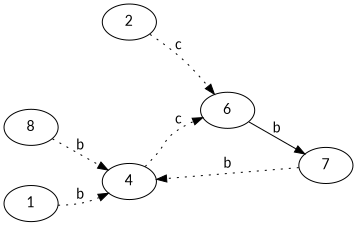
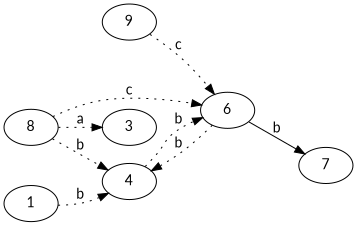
node "2": label "2" -> "9"
edge "8" -> "6": added, label "c"
edge "4" -> "6": label "c" -> "b"
node "3": added
edge "7" -> "4": now "6" -> "4"
